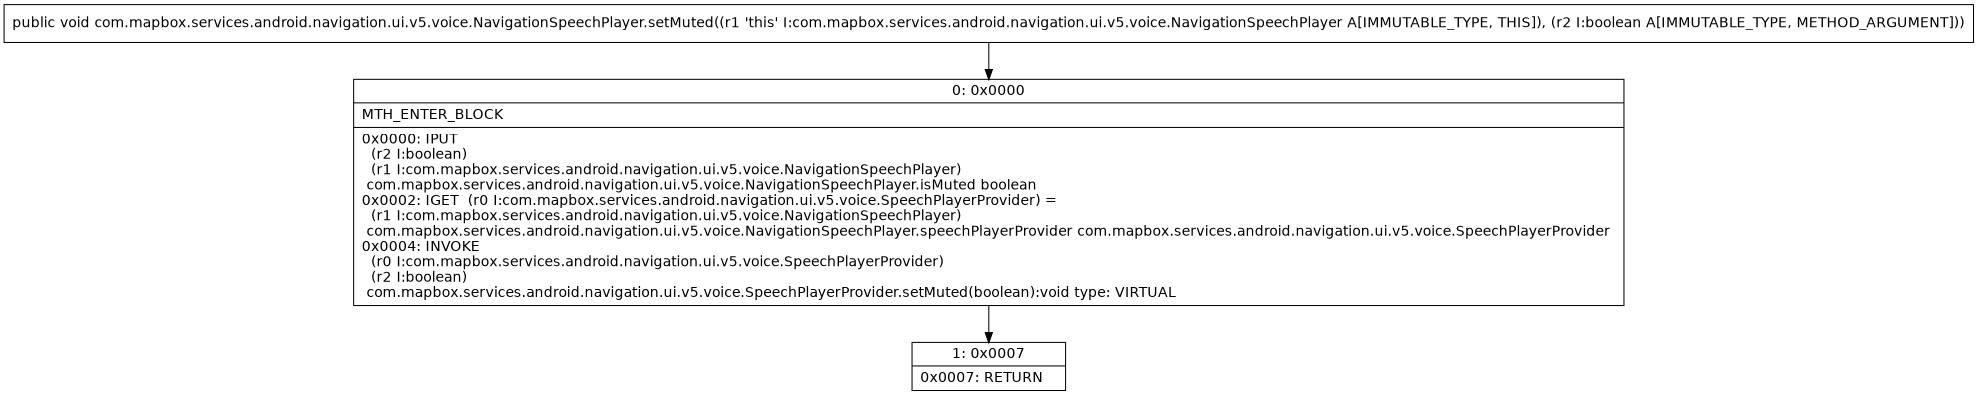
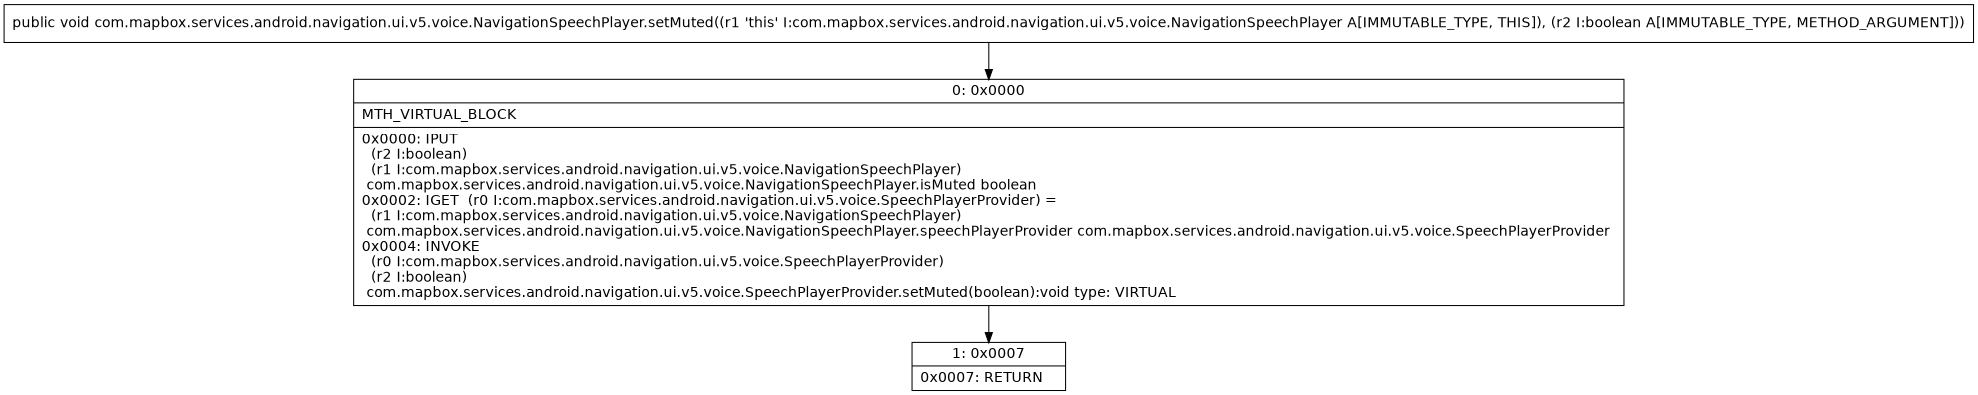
node "0: 0x0000": text "MTH_ENTER_BLOCK" -> "MTH_VIRTUAL_BLOCK"
